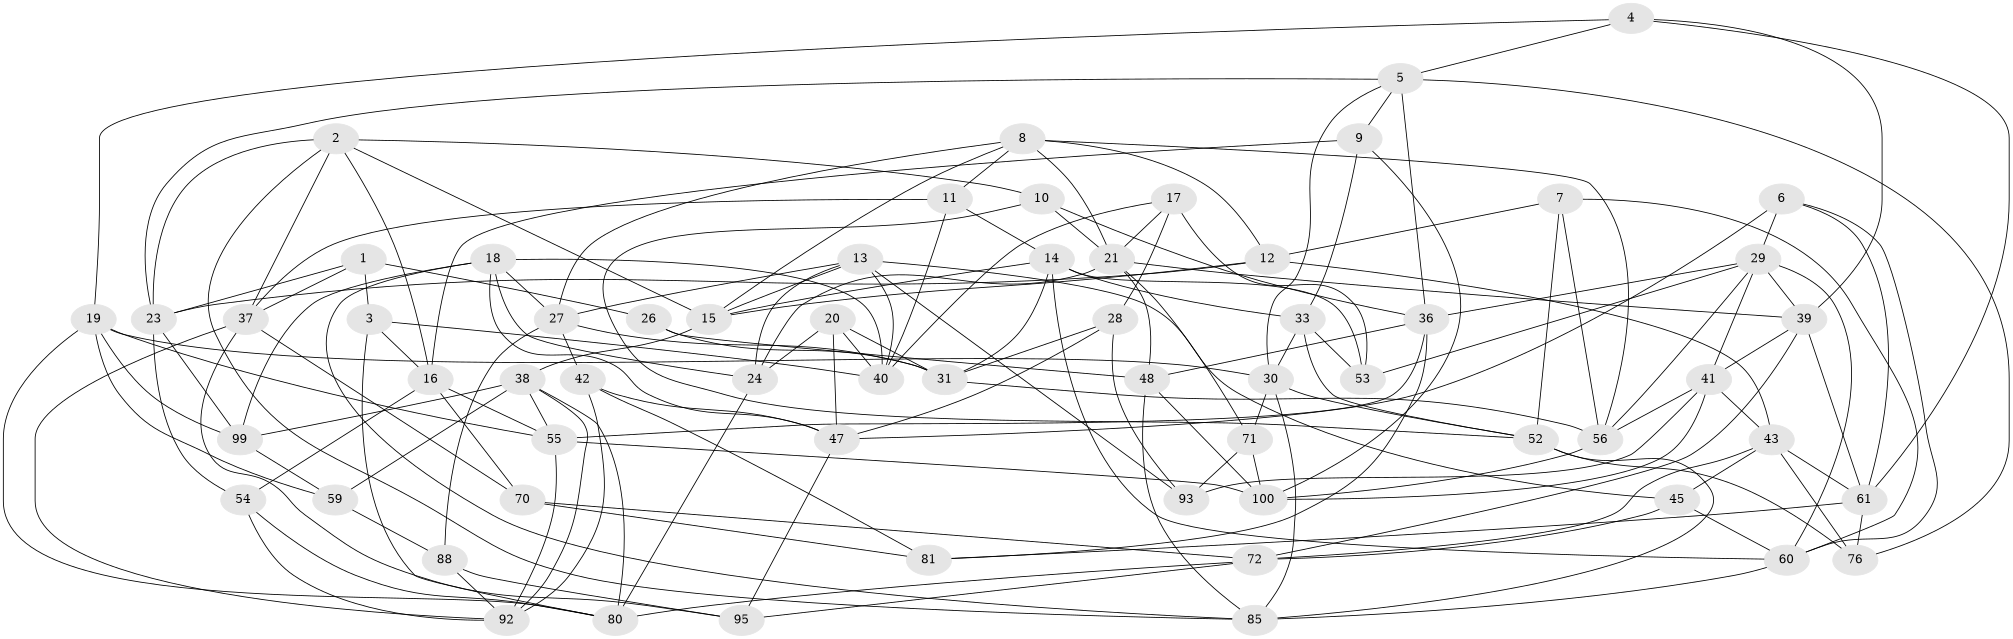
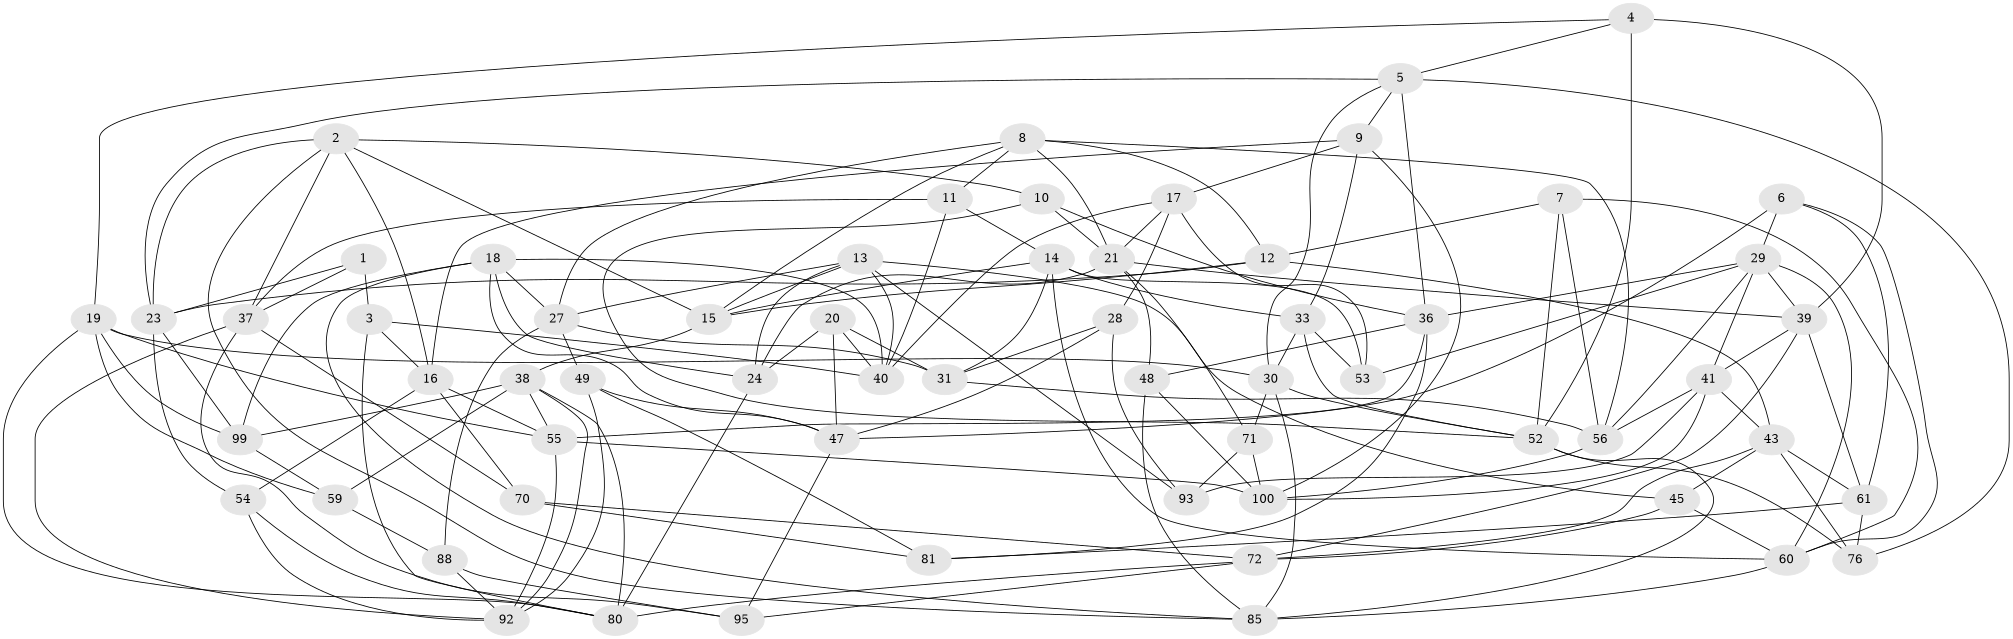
edge "4" -- "61": now "4" -- "52"
edge "9" -- "17": added
node "26": removed
node "42": label "42" -> "49"
